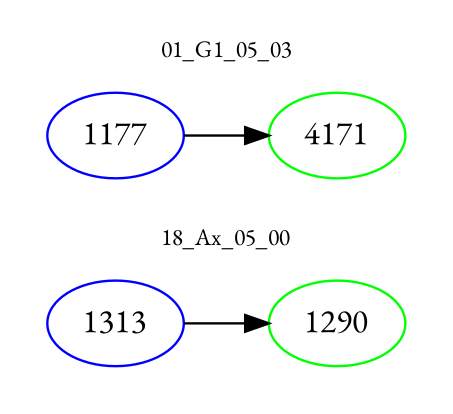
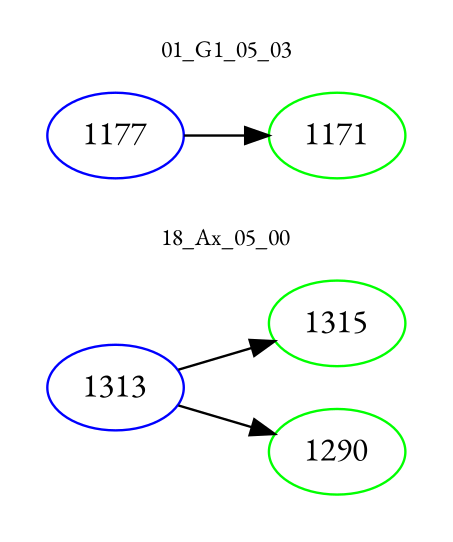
node "4171": label "4171" -> "1171"
node "1315": added
